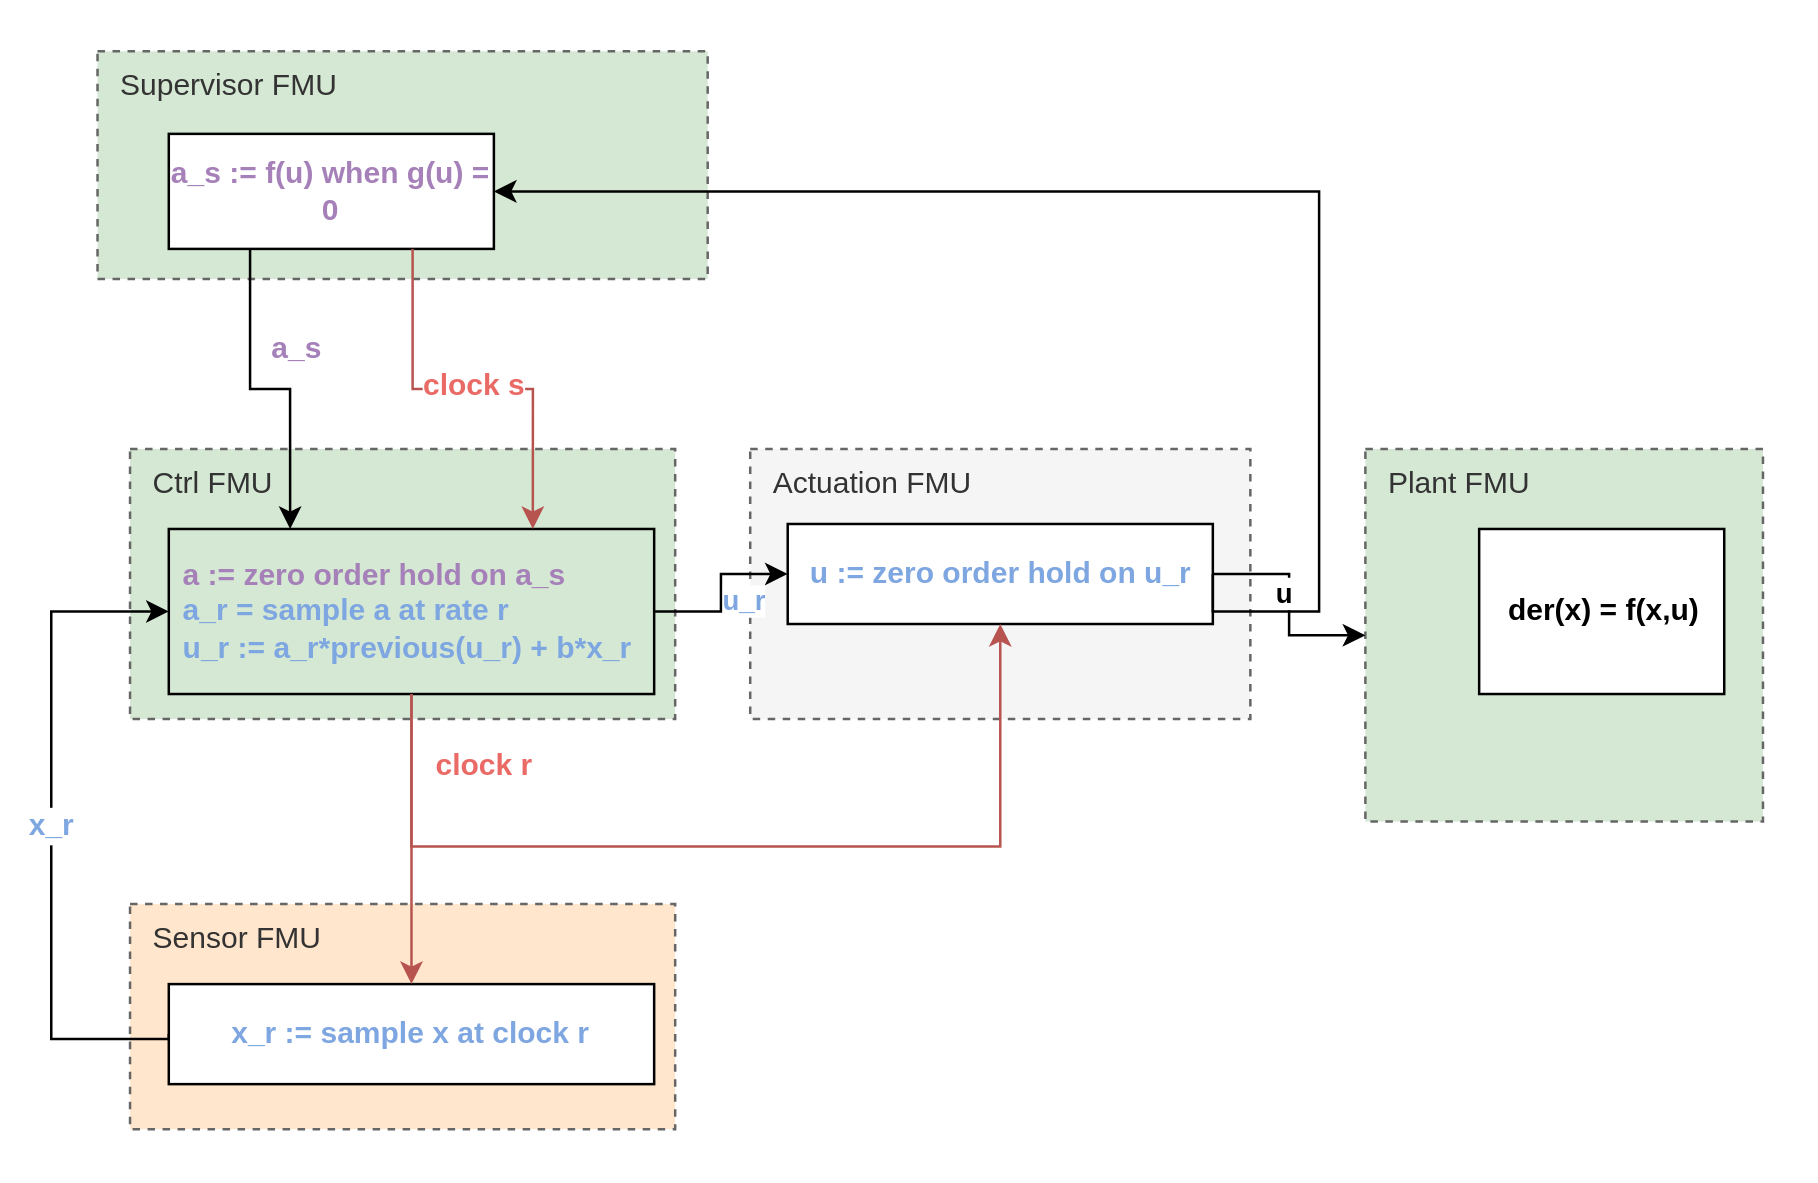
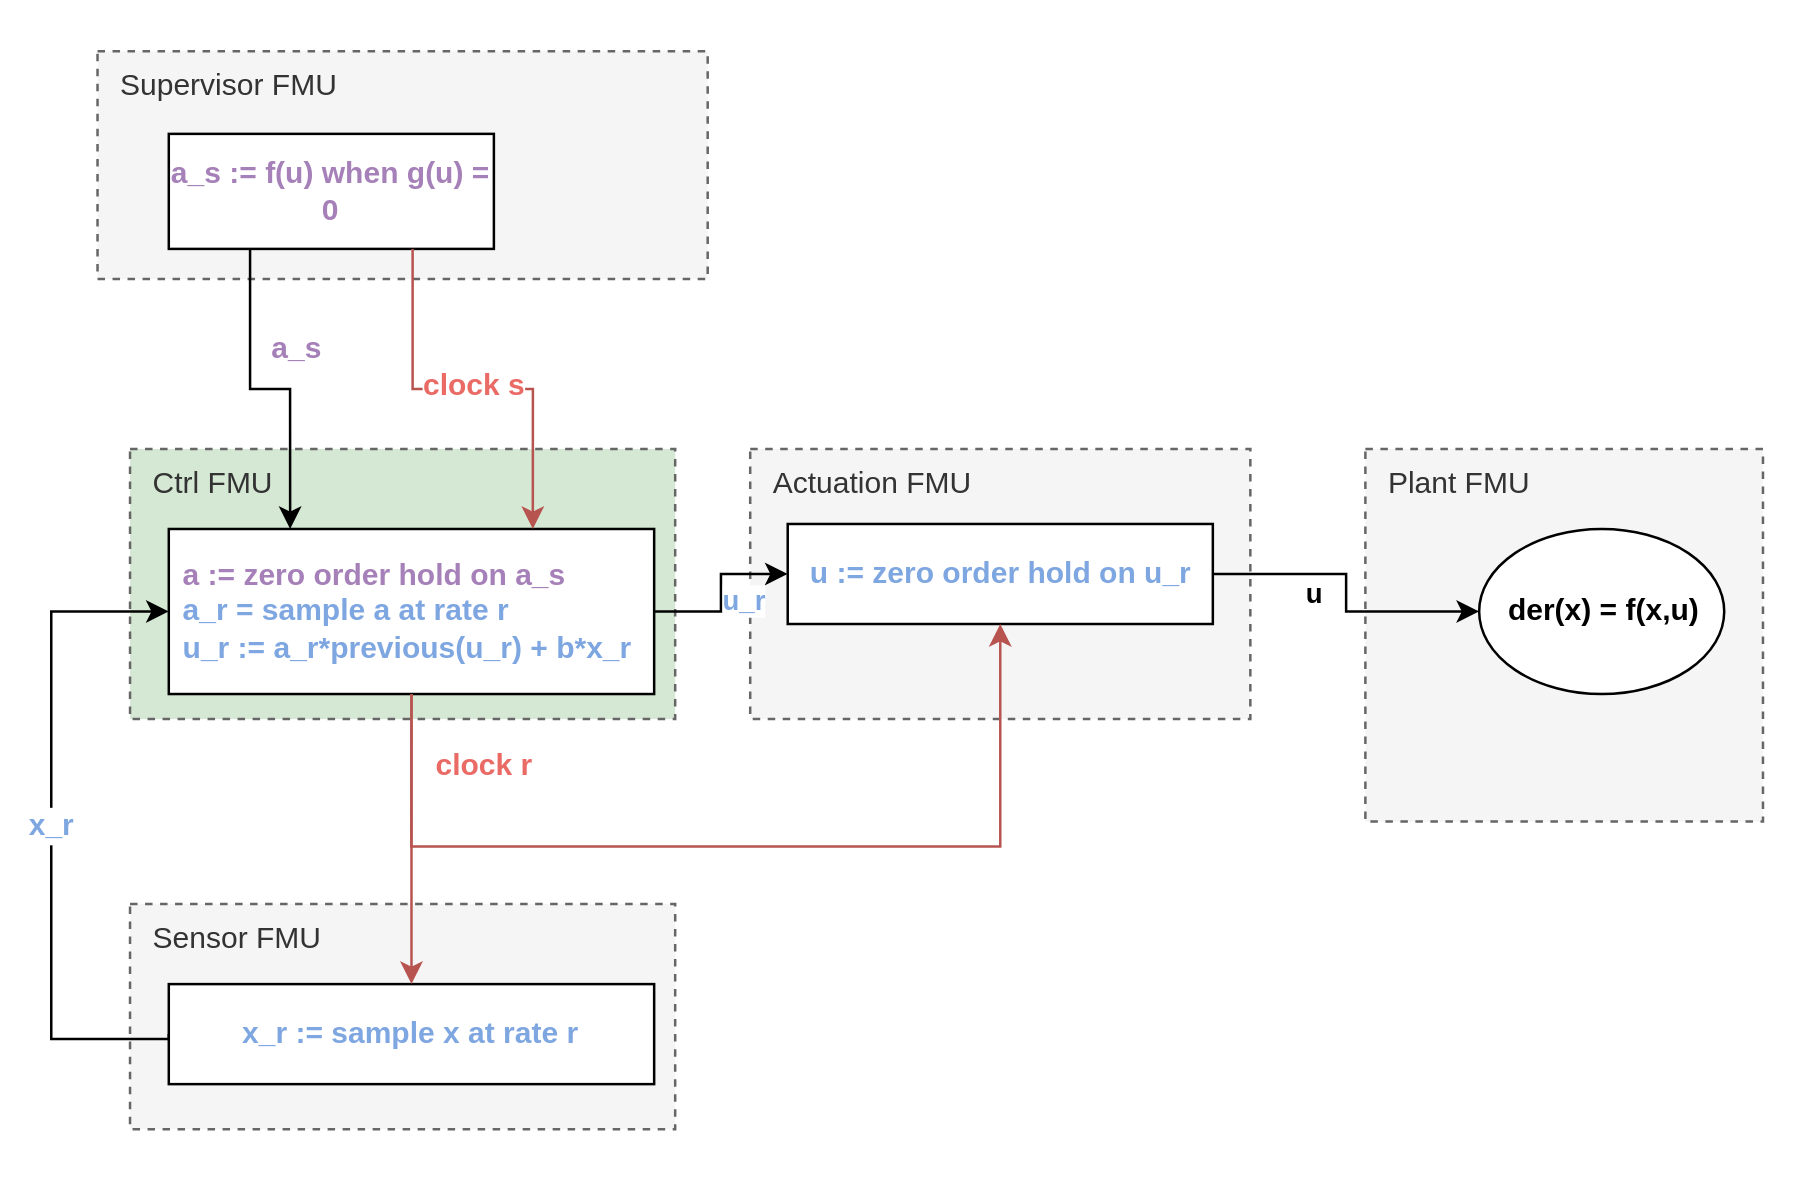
node "Supervisor FMU": fillcolor #d5e8d4 -> #f5f5f5
edge "u := zero order hold on u_r" -> "a_s := f(u) when g(u) = 0": removed
node "Plant FMU": fillcolor #d5e8d4 -> #f5f5f5
node "a := zero order hold on a_s a_r = sample a at rate r u_r := a_r*previous(u_r) + b*x_r": fillcolor #d5e8d4 -> #ffffff
node "der(x) = f(x,u)": shape rectangle -> ellipse
edge "u := zero order hold on u_r" -> "Plant FMU": now "u := zero order hold on u_r" -> "der(x) = f(x,u)"
node "Sensor FMU": fillcolor #ffe6cc -> #f5f5f5
node "x_r := sample x at clock r": label "x_r := sample x at clock r" -> "x_r := sample x at rate r"
